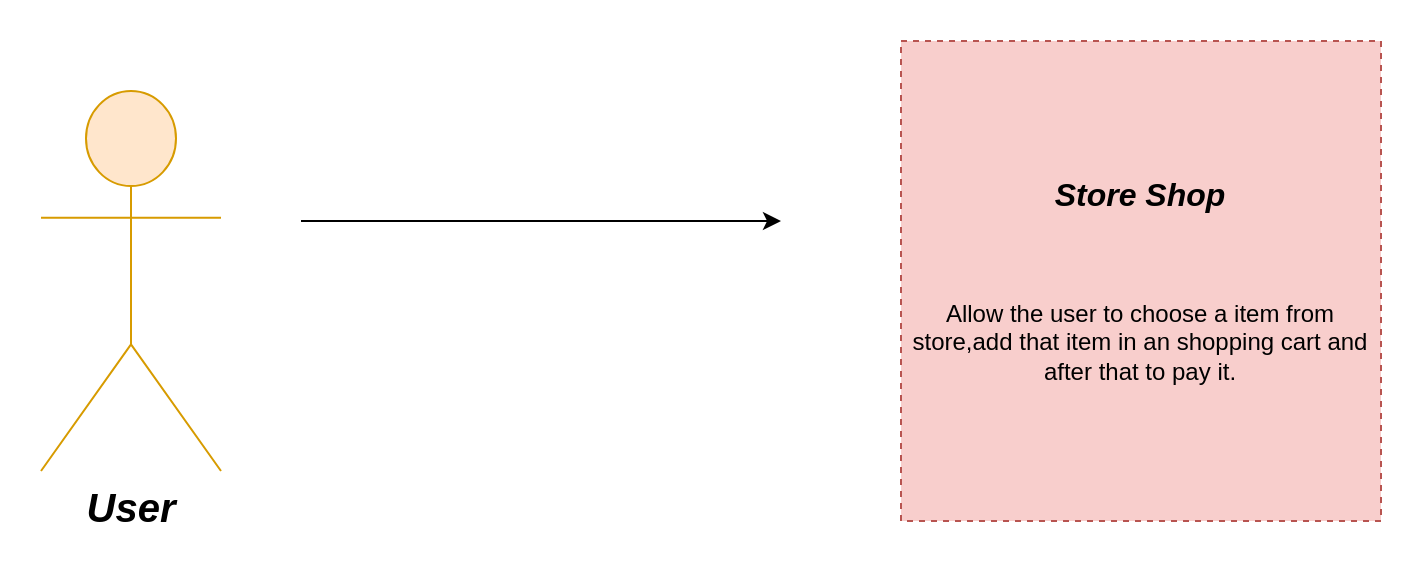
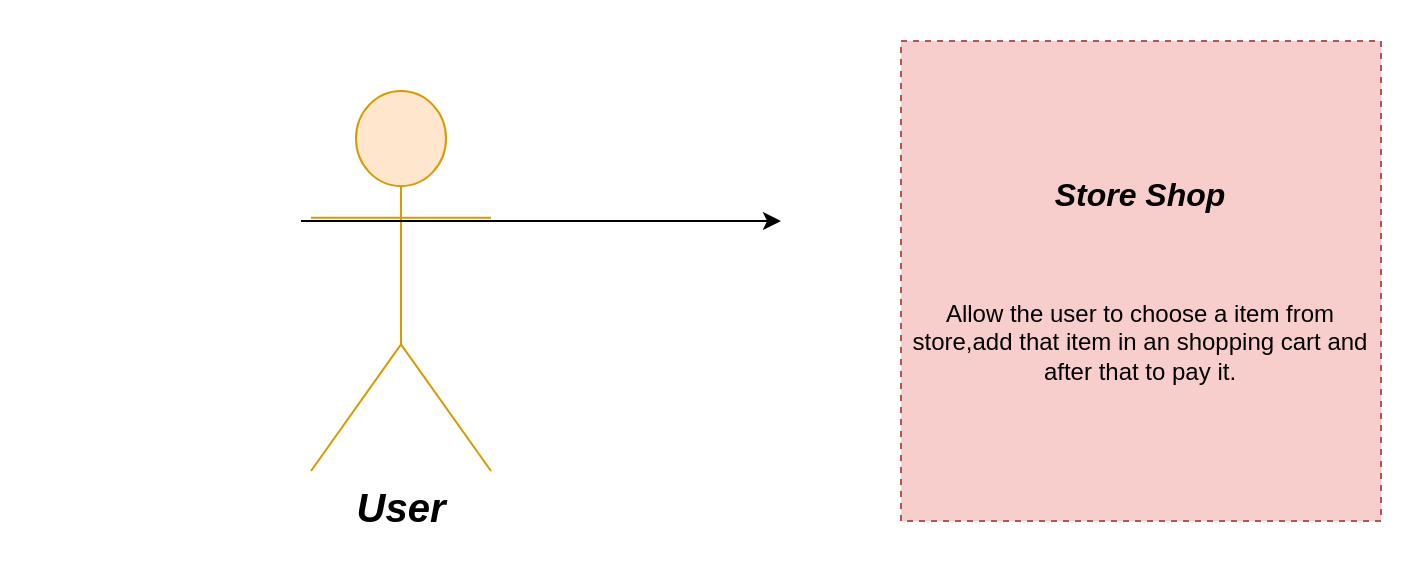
node "User": moved (131, 281) -> (401, 281)
